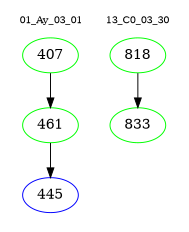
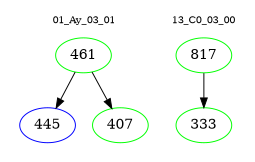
cluster "13_C0_03_30": label "13_C0_03_30" -> "13_C0_03_00"
node "818": label "818" -> "817"
edge "407" -> "461": reversed
node "833": label "833" -> "333"
